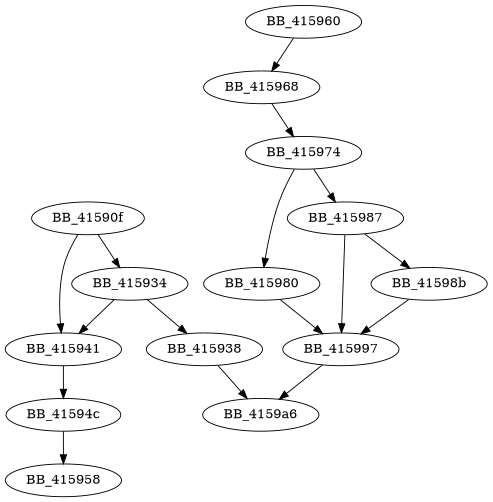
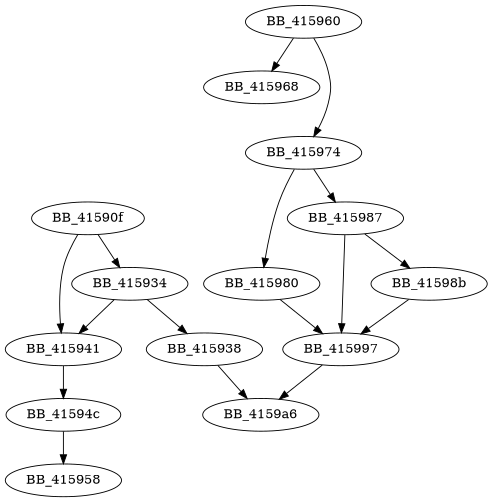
edge "BB_415968" -> "BB_415974": now "BB_415960" -> "BB_415974"
